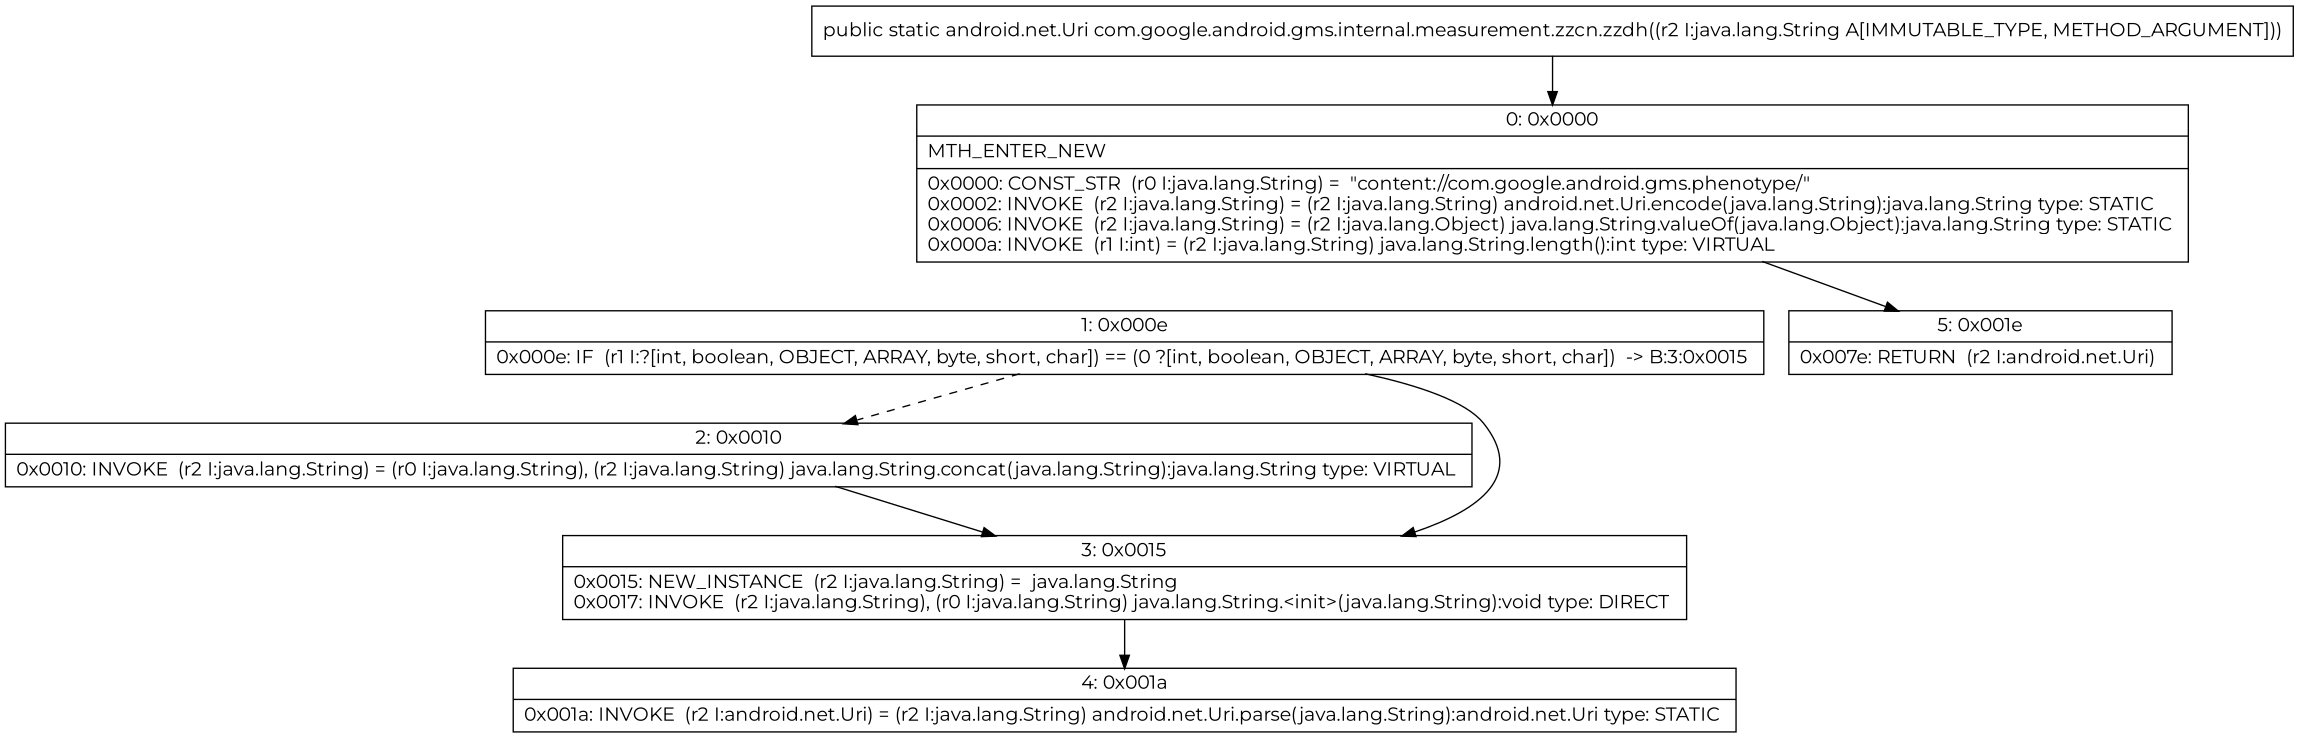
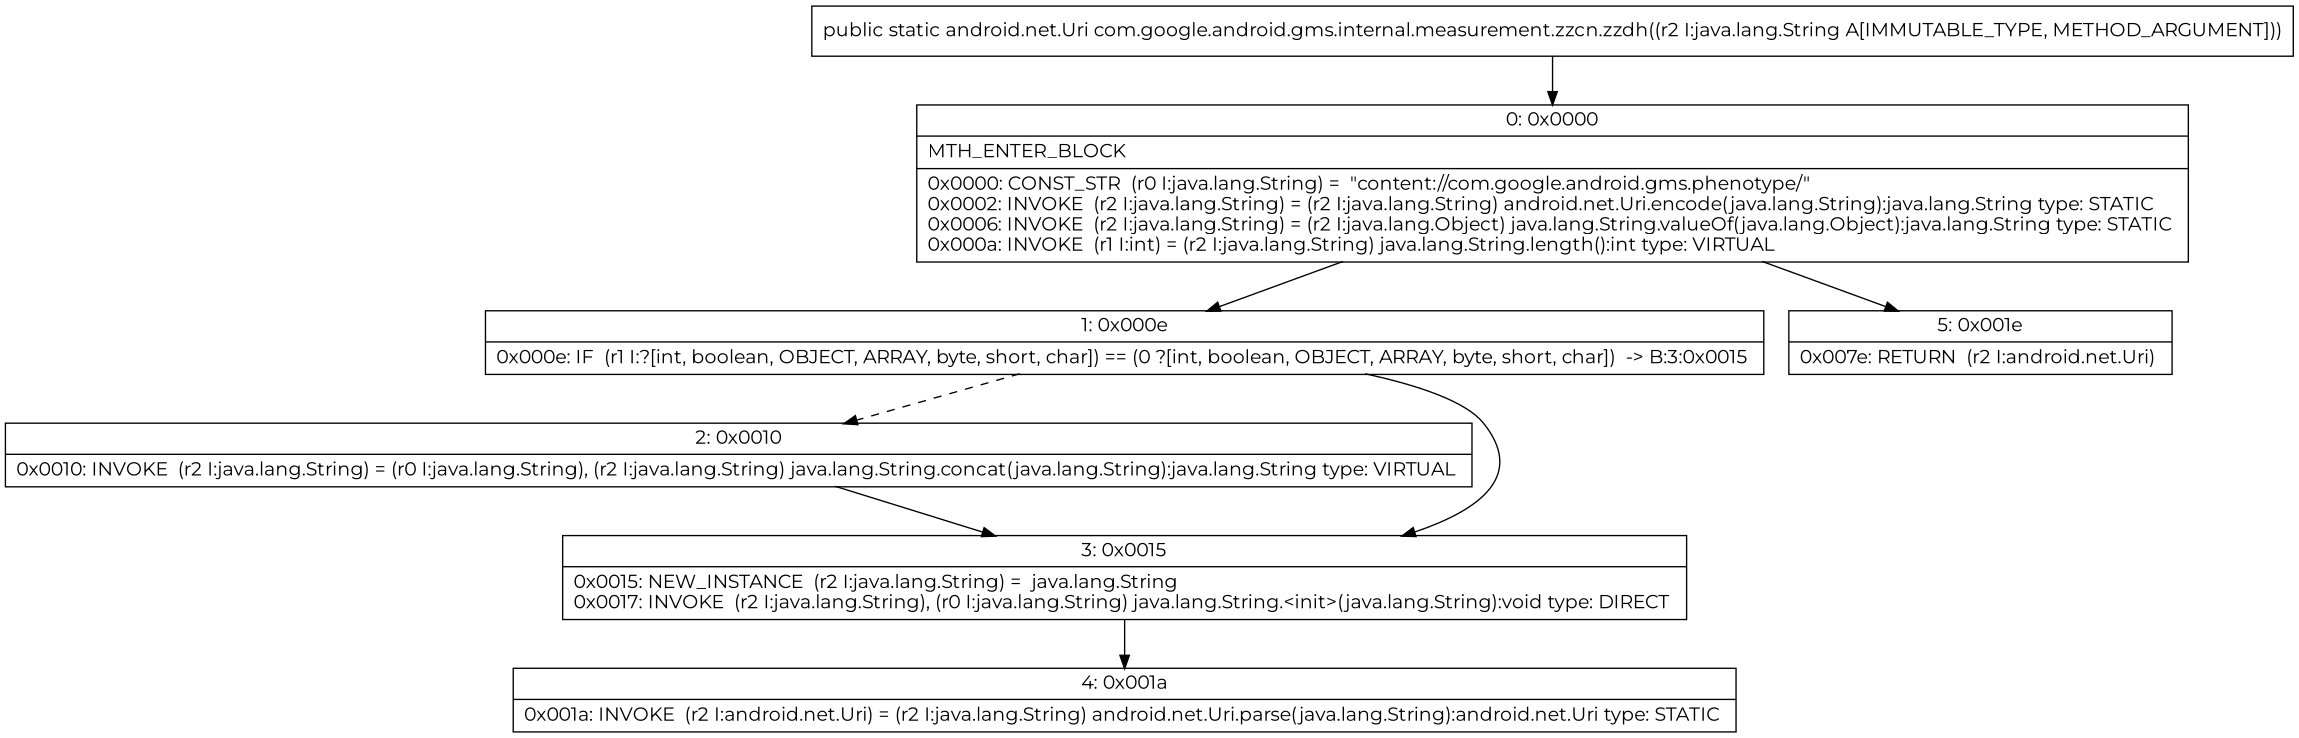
node "0: 0x0000": text "MTH_ENTER_NEW" -> "MTH_ENTER_BLOCK"
edge "0: 0x0000" -> "1: 0x000e": added
